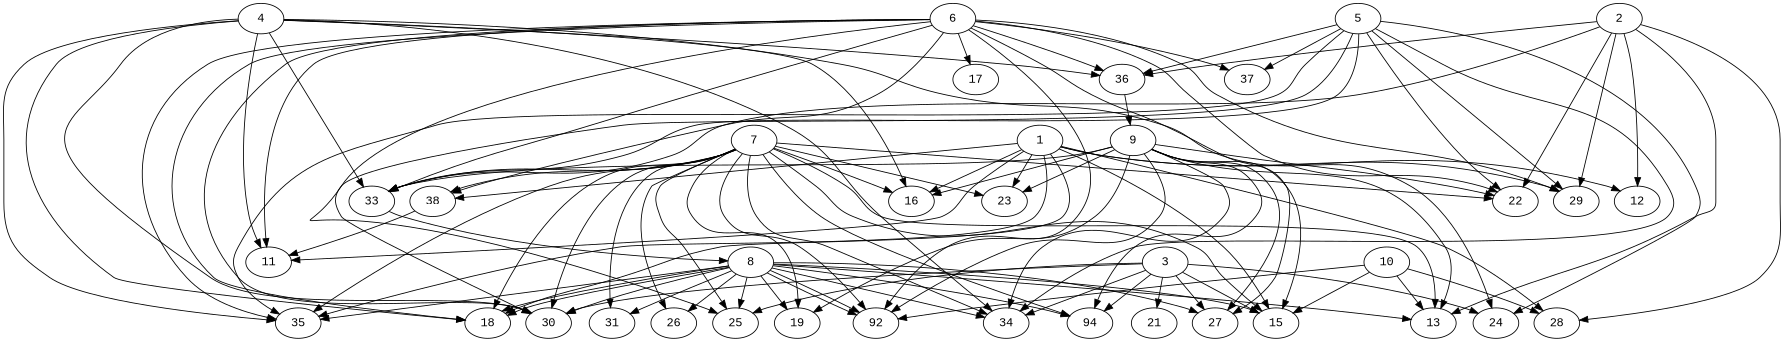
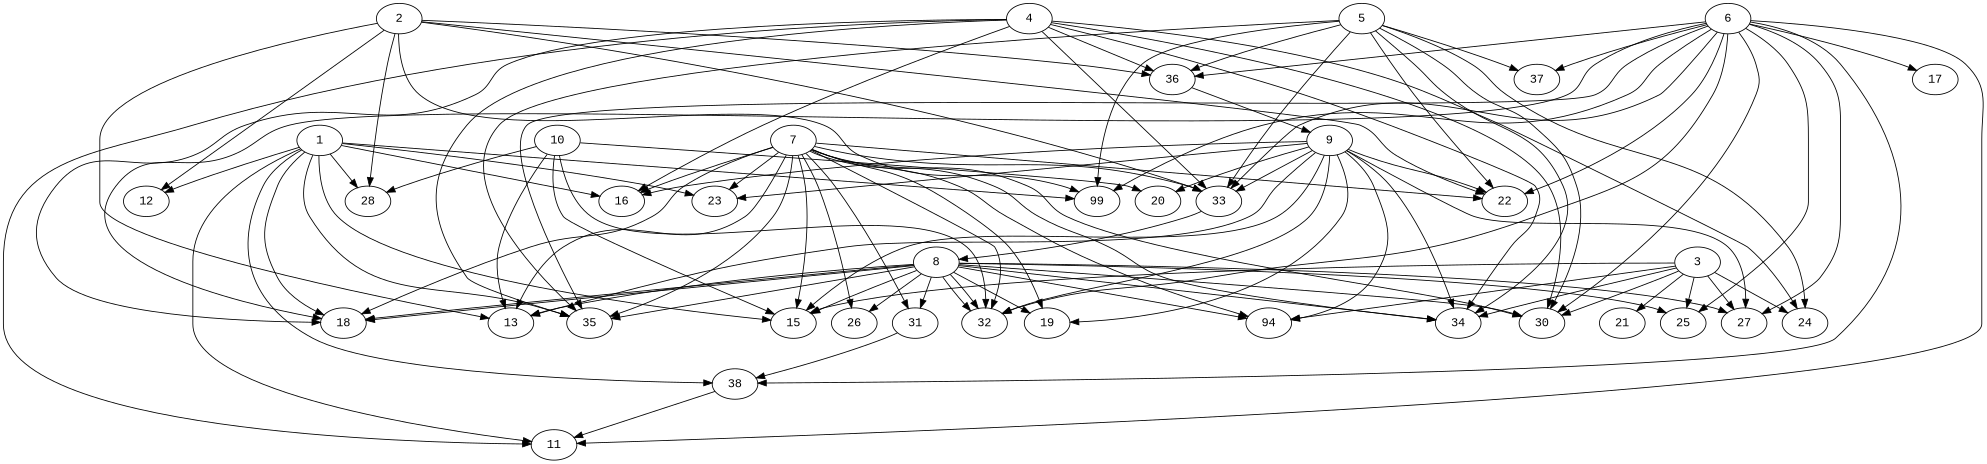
edge "7" -> "38": now "31" -> "38"
node "20": added
node "29": label "29" -> "99"
edge "7" -> "25": removed
node "92": label "92" -> "32"
